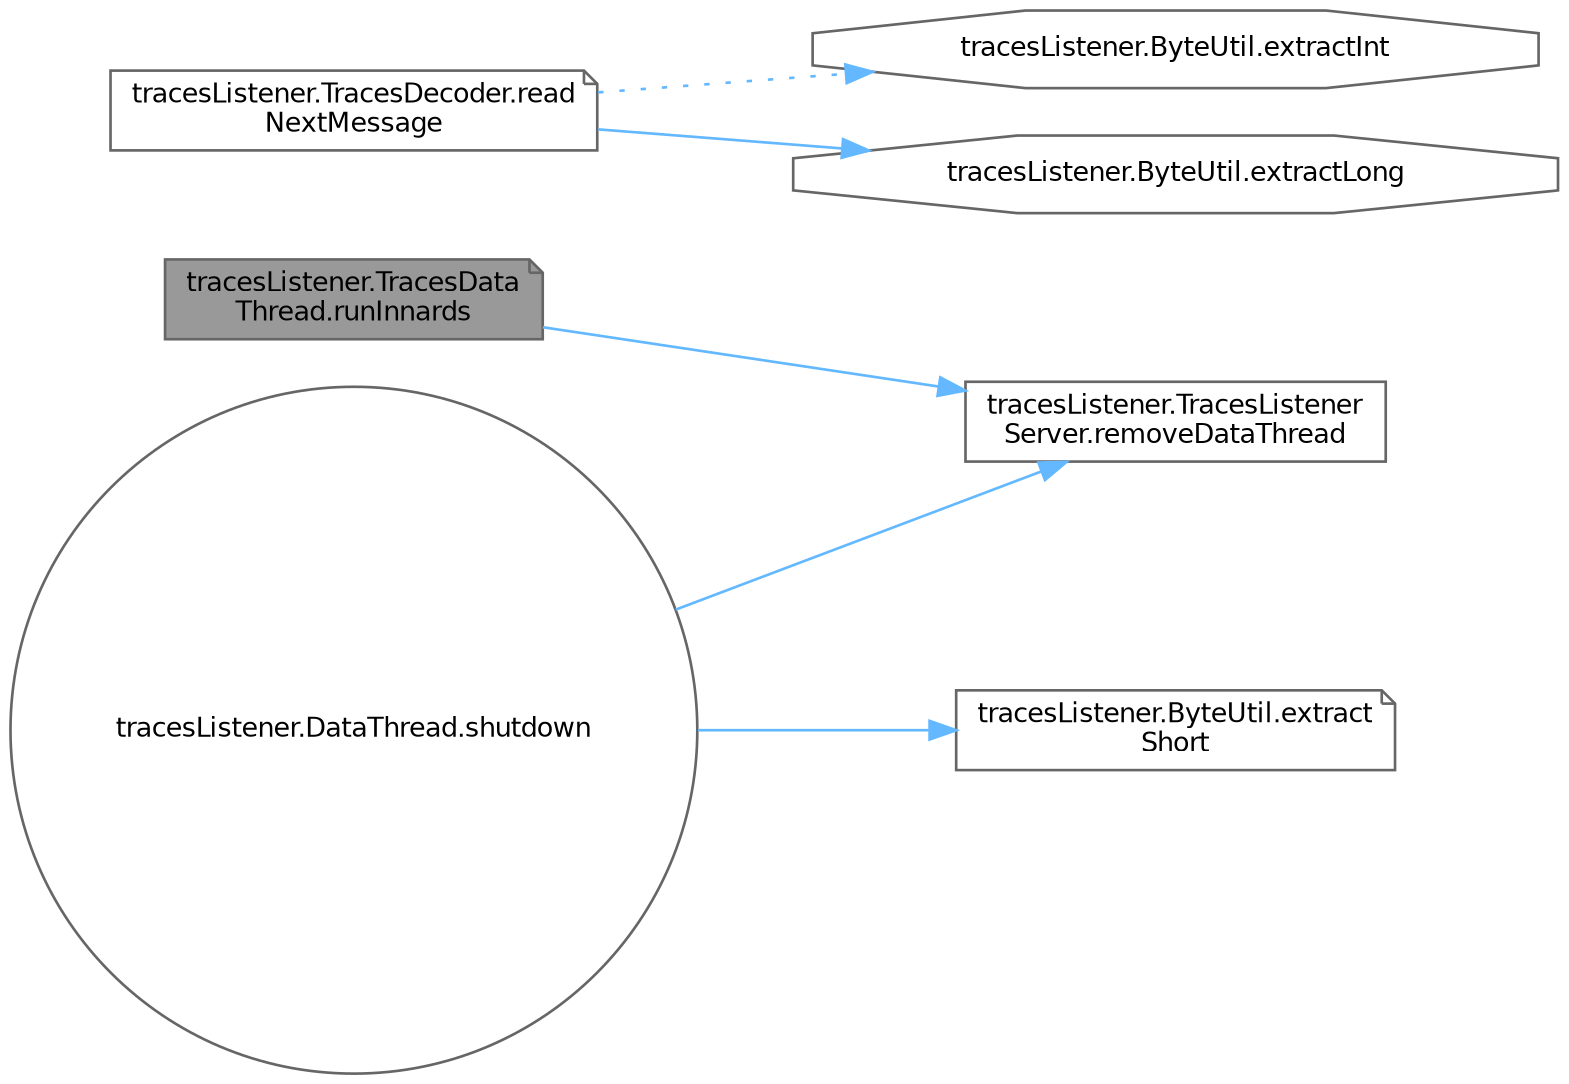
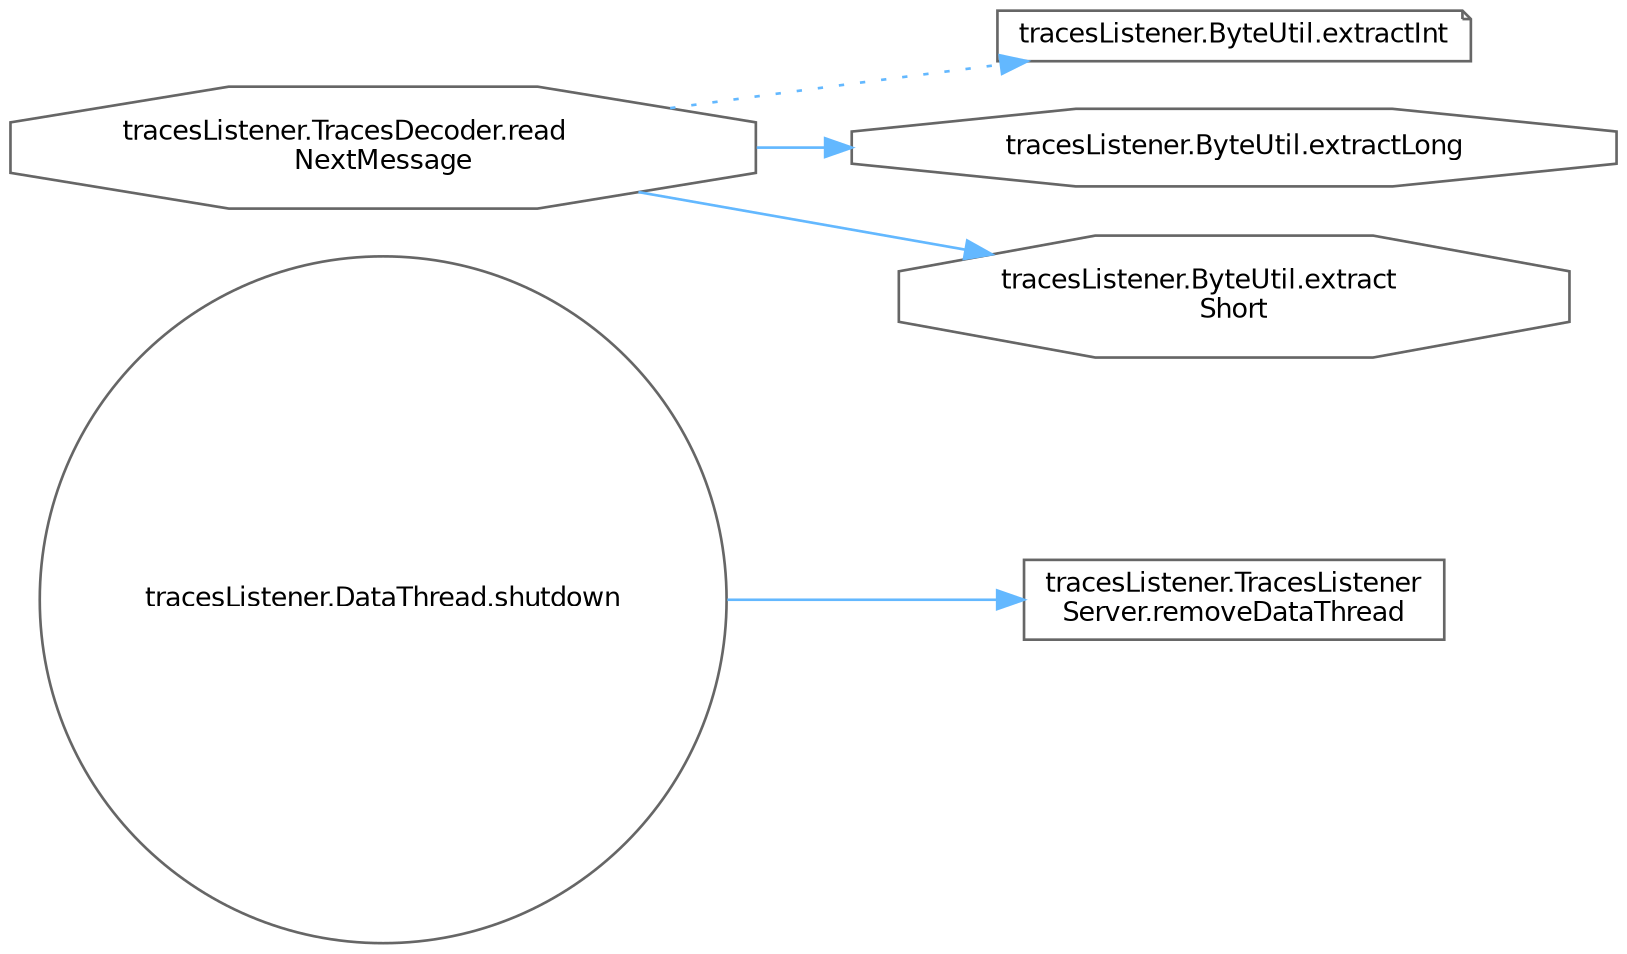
node "tracesListener.ByteUtil.extractInt": shape octagon -> note
node "tracesListener.TracesDecoder.read NextMessage": shape note -> octagon
node "tracesListener.TracesData Thread.runInnards": removed
edge "tracesListener.DataThread.shutdown" -> "tracesListener.ByteUtil.extract Short": now "tracesListener.TracesDecoder.read NextMessage" -> "tracesListener.ByteUtil.extract Short"
node "tracesListener.ByteUtil.extract Short": shape note -> octagon
